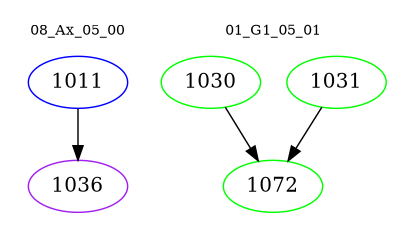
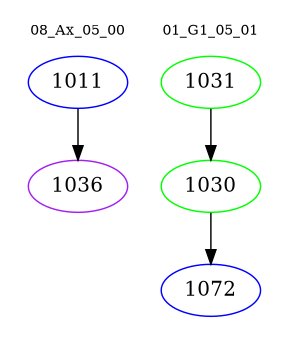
edge "1031" -> "1072": now "1031" -> "1030"
node "1072": color green -> blue
